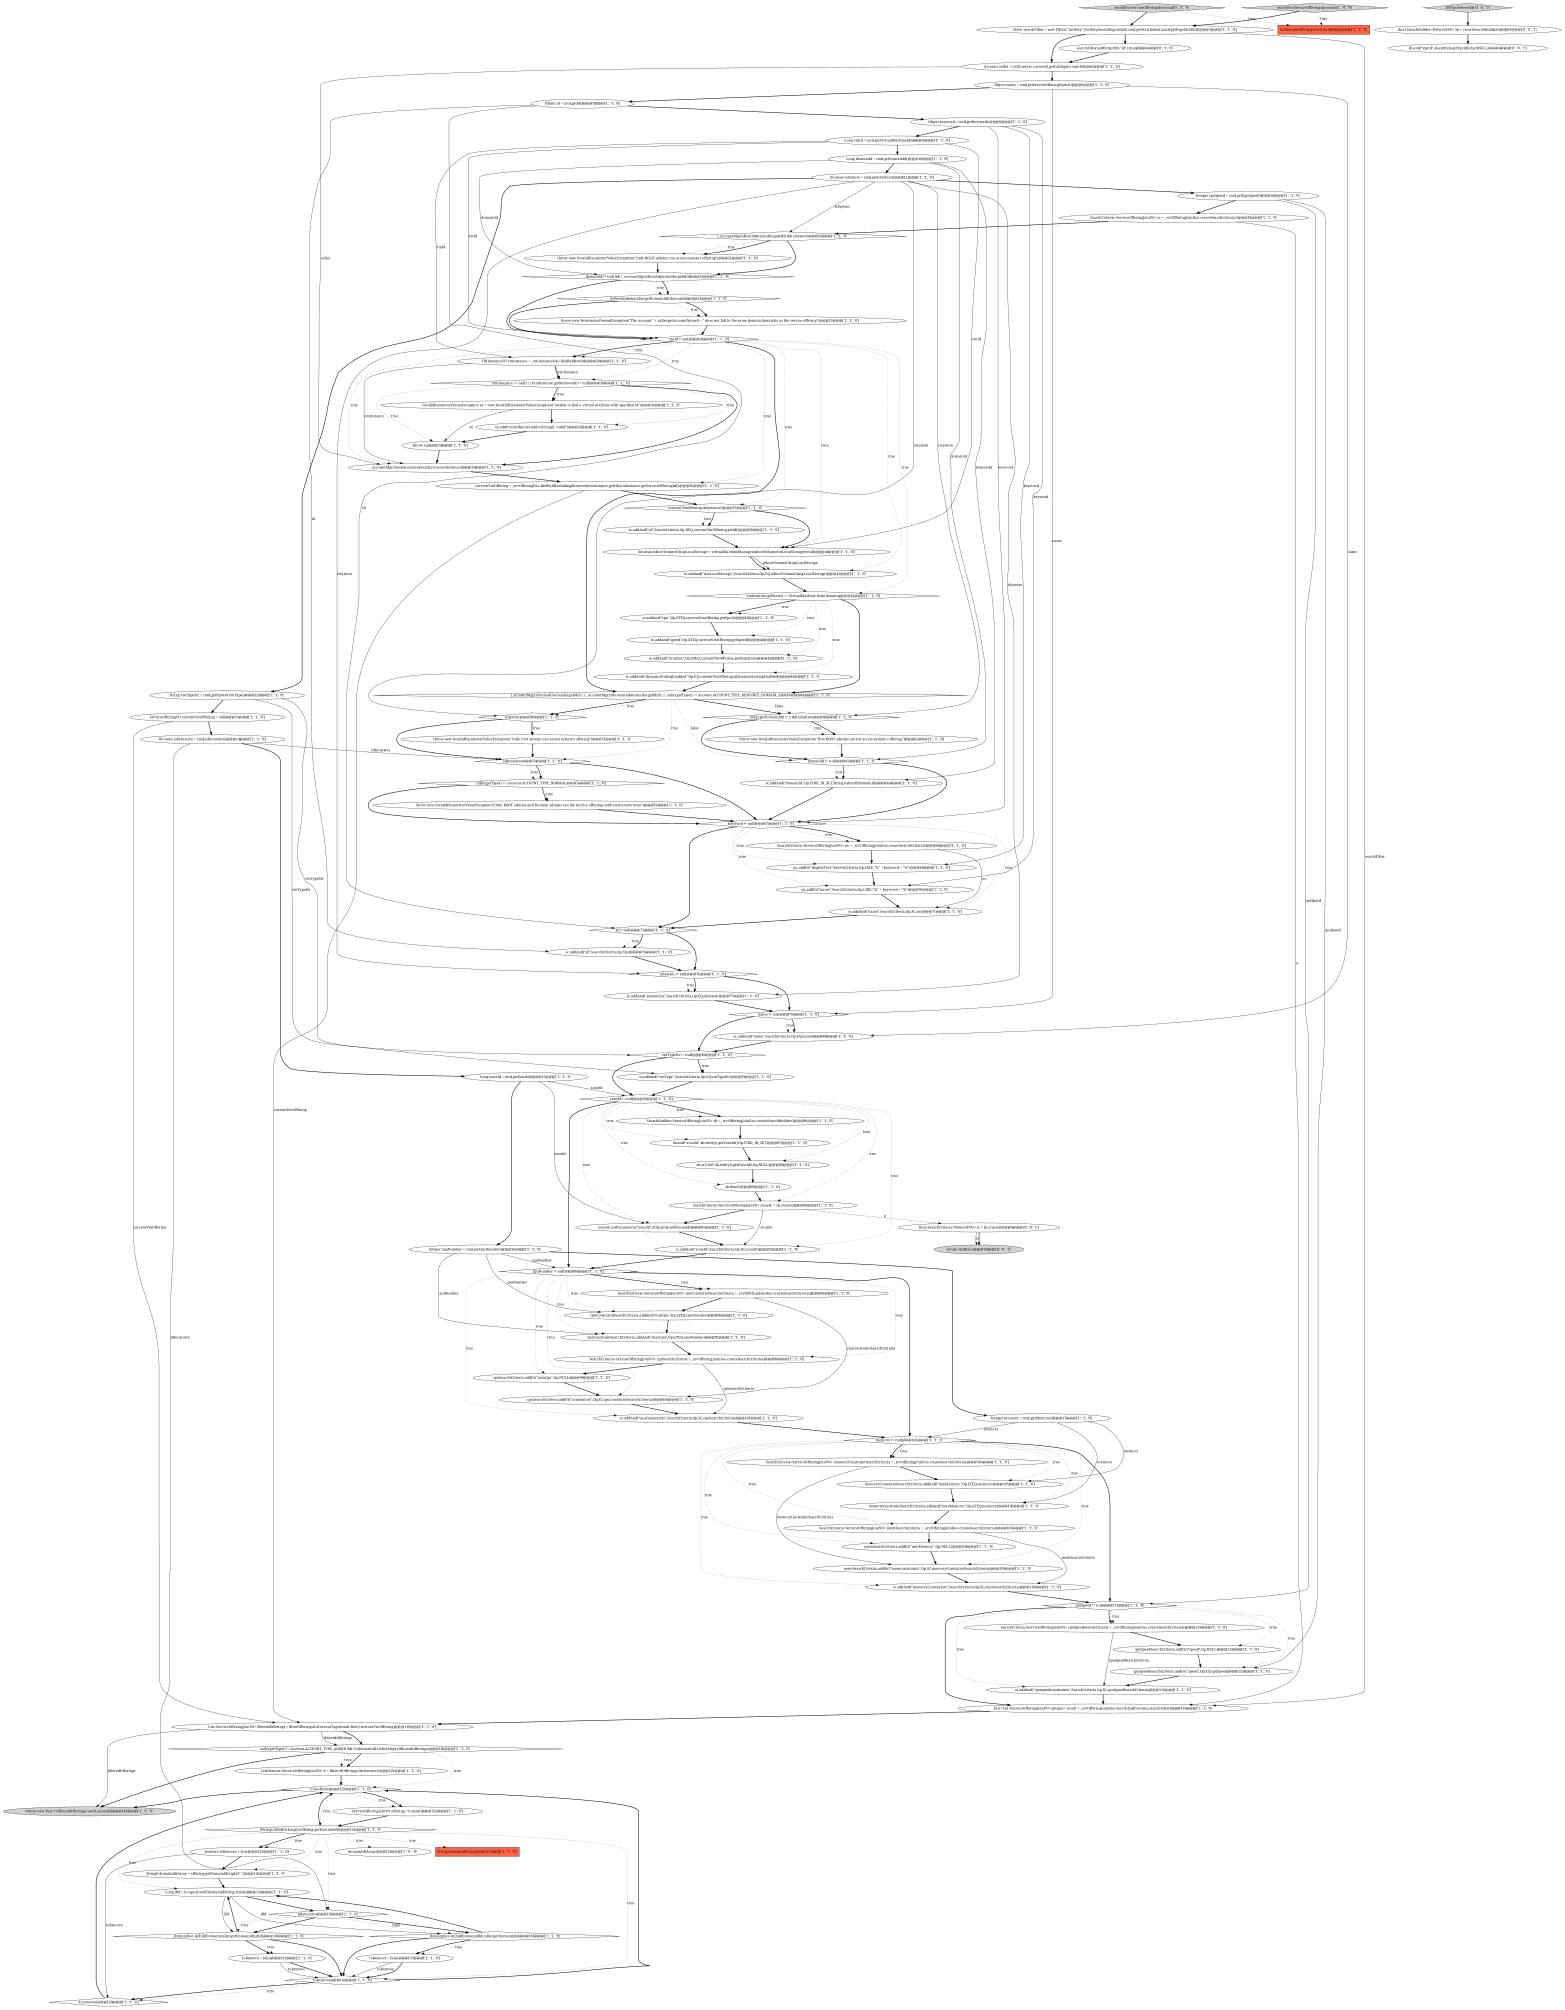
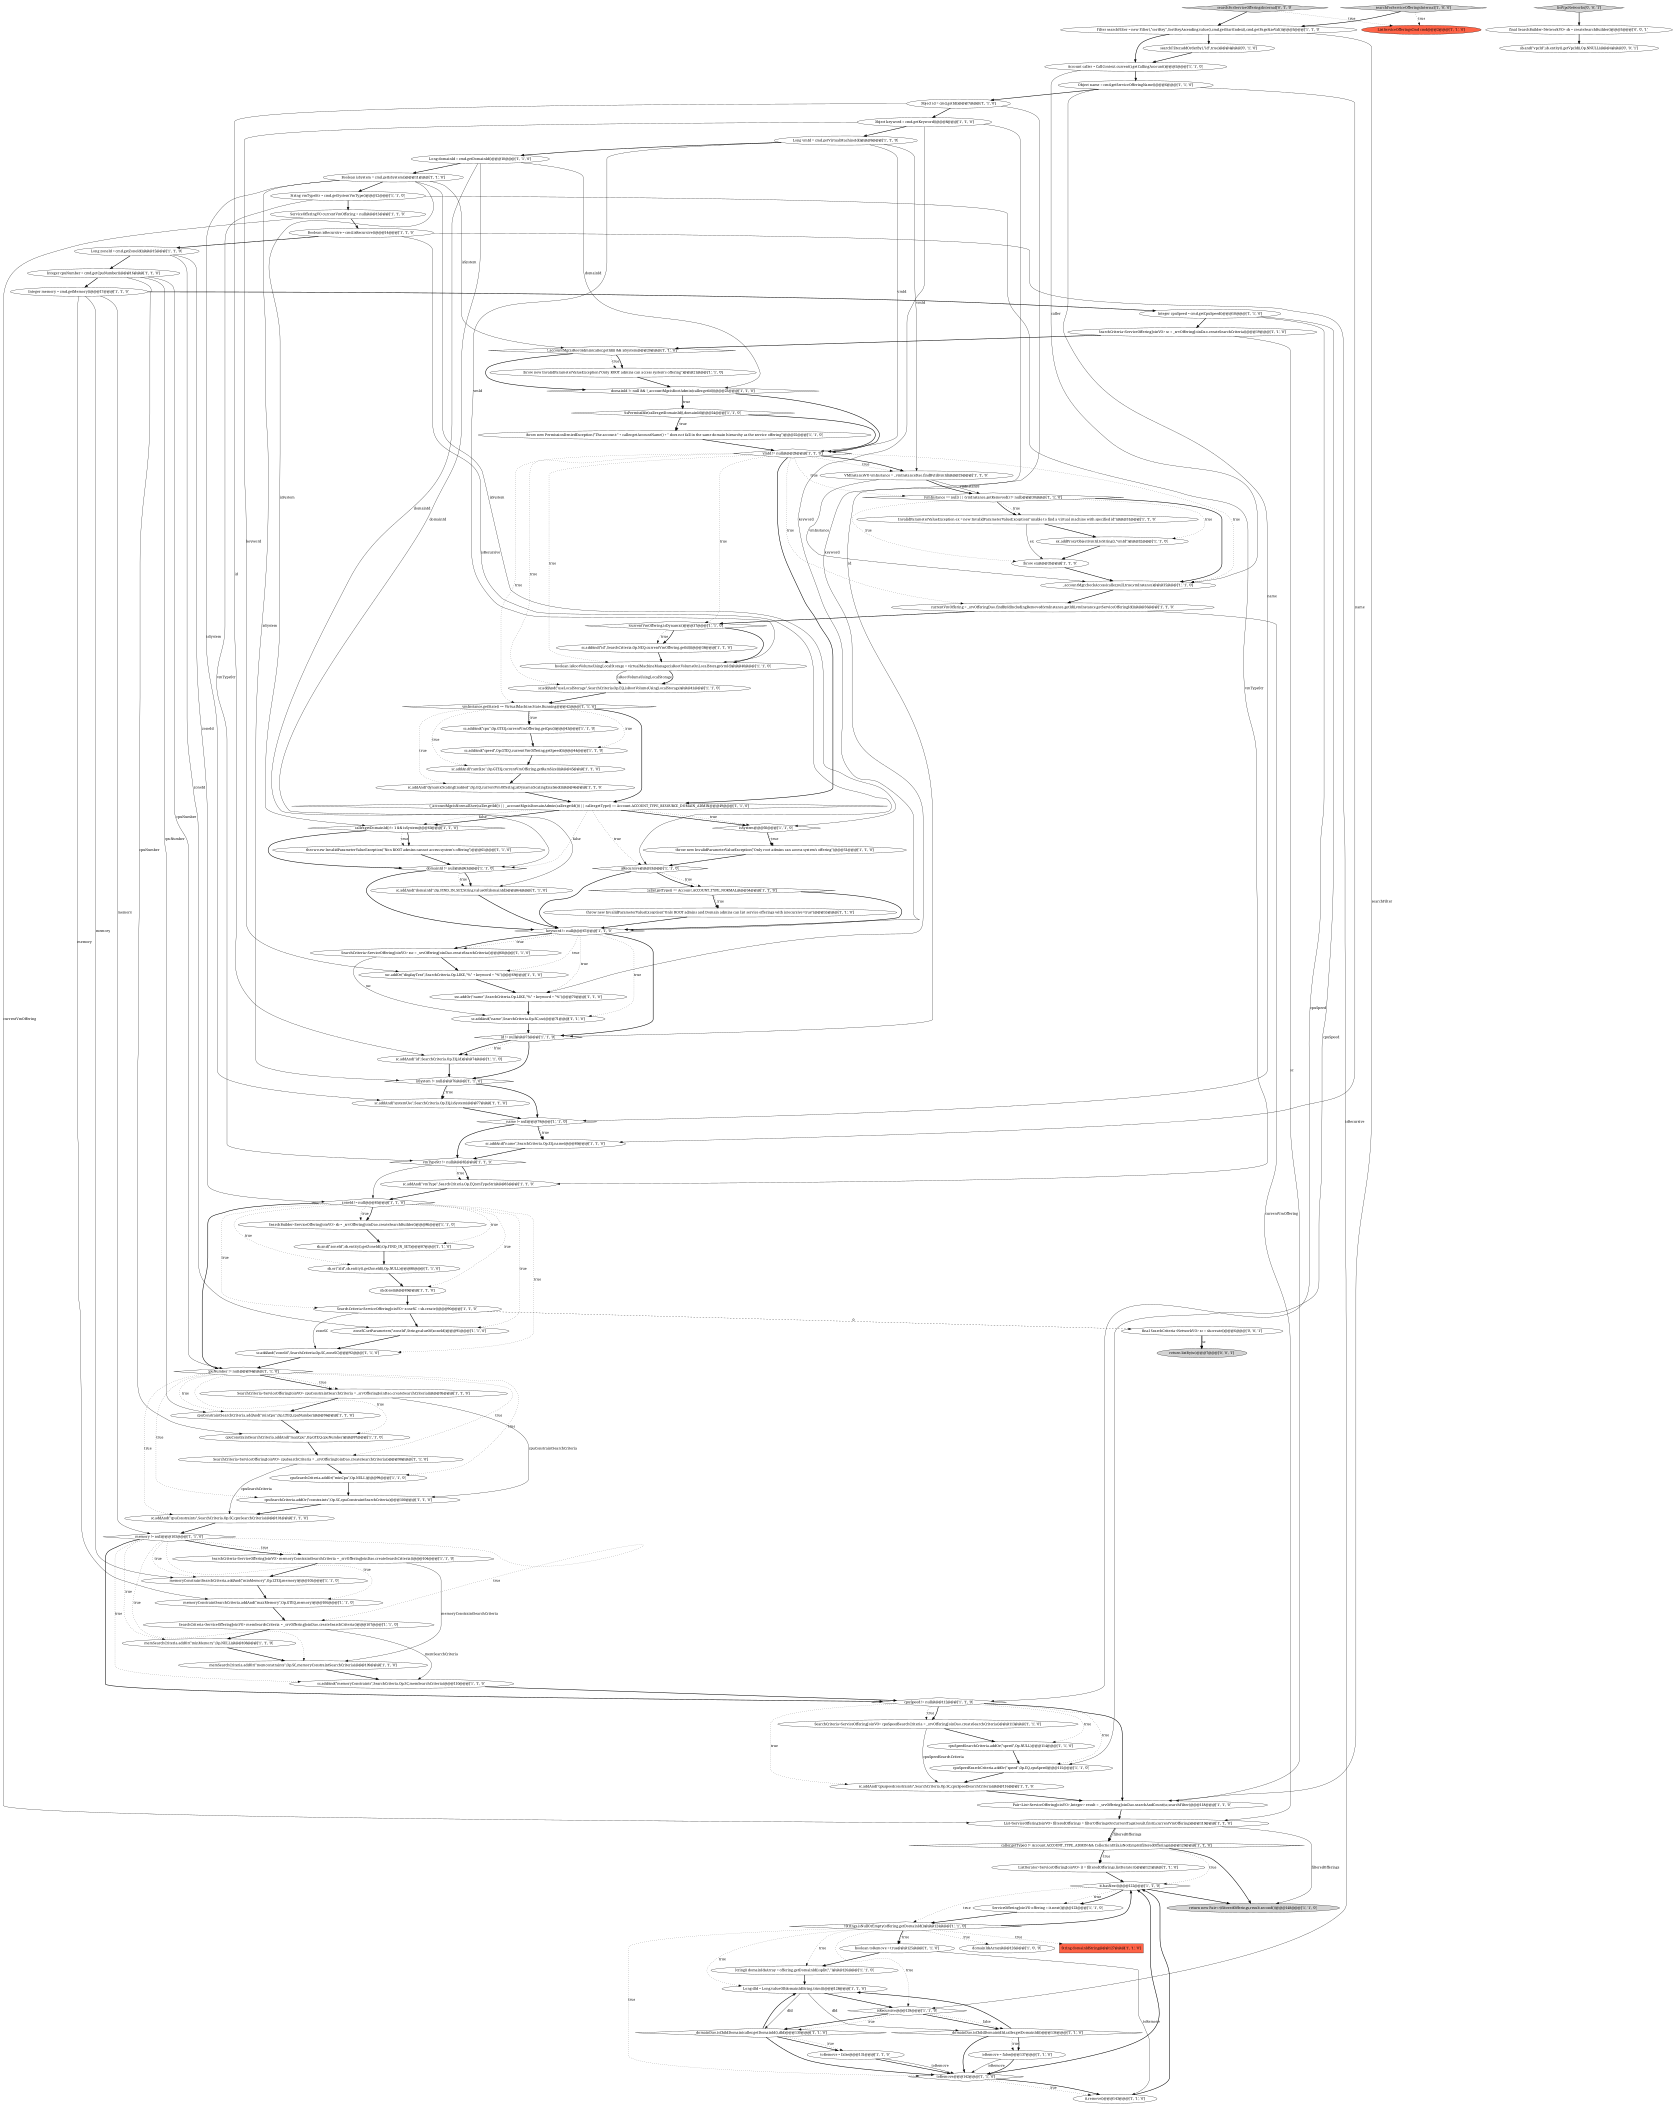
node "ListServiceOfferingsCmd cmd@@@2@@@['1', '1', '0']": shape box -> ellipse
edge "Boolean isSystem = cmd.getIsSystem()@@@11@@@['1', '1', '0']" -> "Integer cpuSpeed = cmd.getCpuSpeed()@@@18@@@['1', '1', '0']": now "Integer memory = cmd.getMemory()@@@17@@@['1', '1', '0']" -> "Integer cpuSpeed = cmd.getCpuSpeed()@@@18@@@['1', '1', '0']"
edge "isSystem@@@50@@@['1', '1', '0']" -> "isRecursive@@@53@@@['1', '1', '0']": removed
edge "vmTypeStr != null@@@82@@@['1', '1', '0']" -> "zoneId != null@@@85@@@['1', '1', '0']": style bold -> solid
edge "cpuNumber != null@@@94@@@['1', '1', '0']" -> "memory != null@@@103@@@['1', '1', '0']": removed
node "it.remove()@@@143@@@['1', '1', '0']": shape diamond -> ellipse
